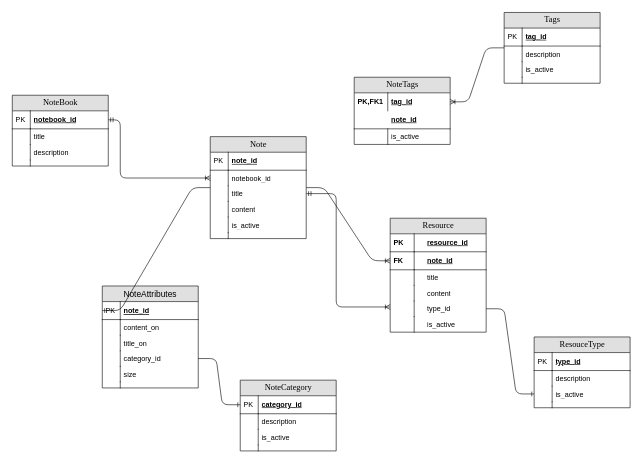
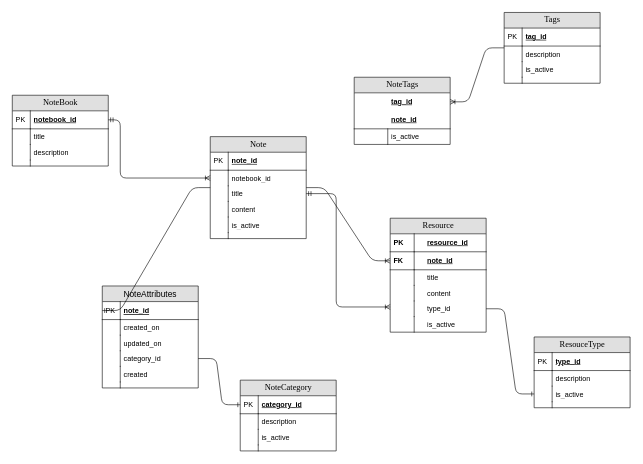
node "PK,FK1": removed
node "content_on": label "content_on" -> "created_on"
node "title_on": label "title_on" -> "updated_on"
node "size": label "size" -> "created"
